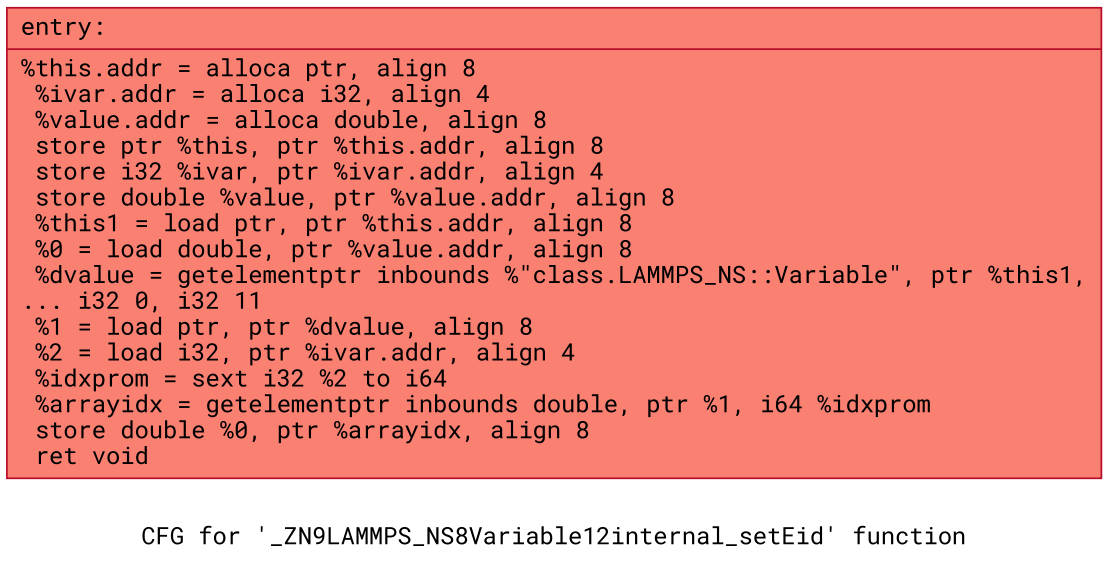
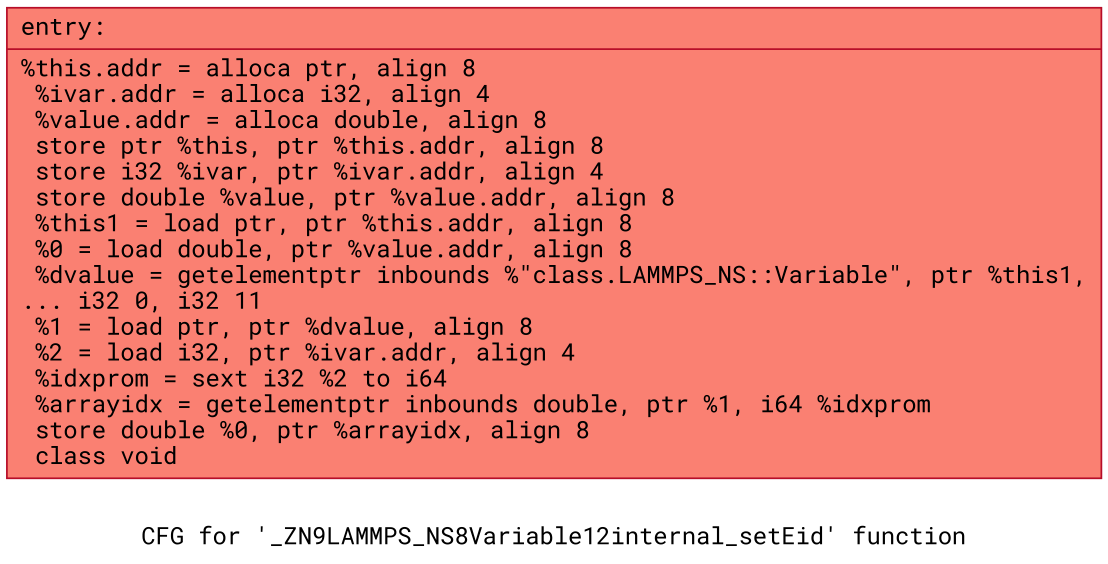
node "entry:": text "ret void" -> "class void"
